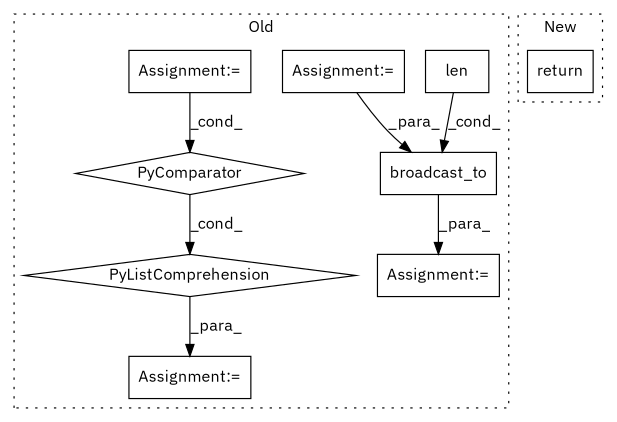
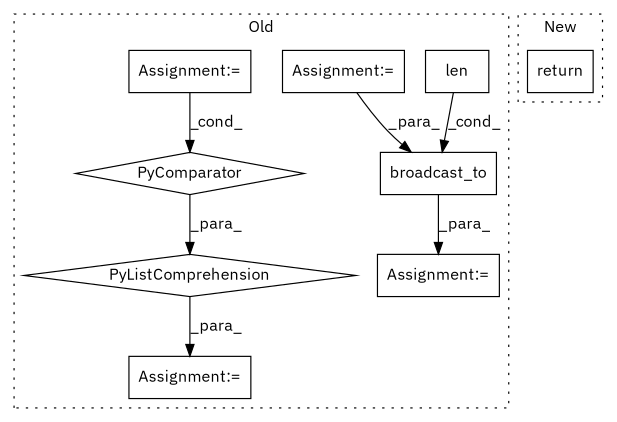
edge "PyComparator" -> "PyListComprehension": label "_cond_" -> "_para_"
